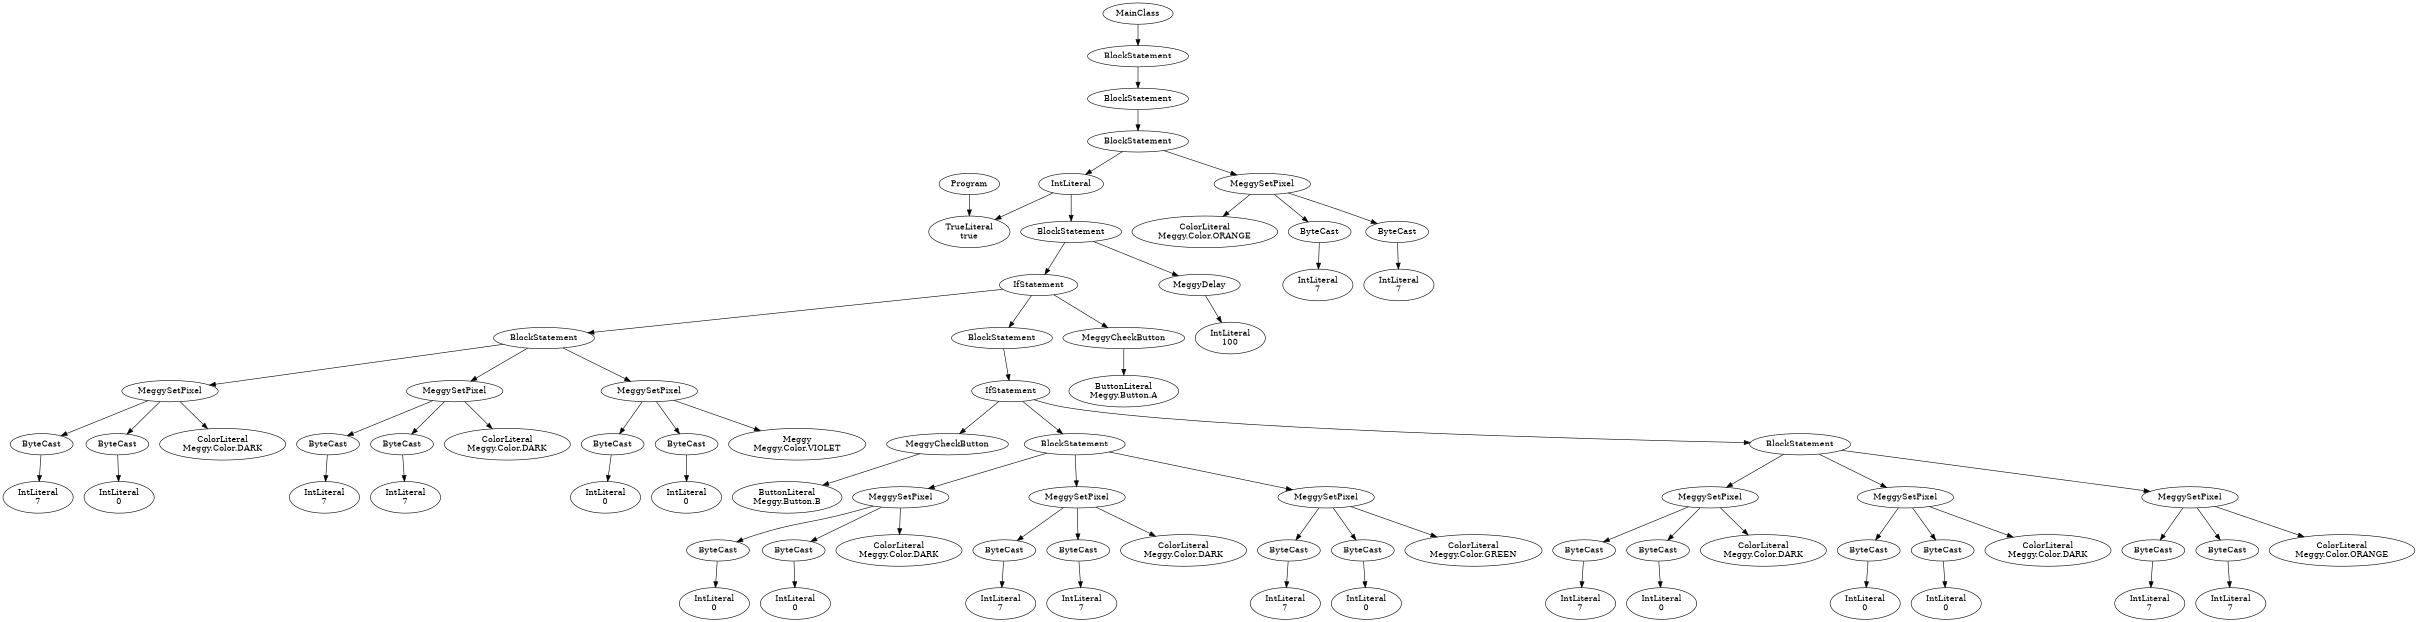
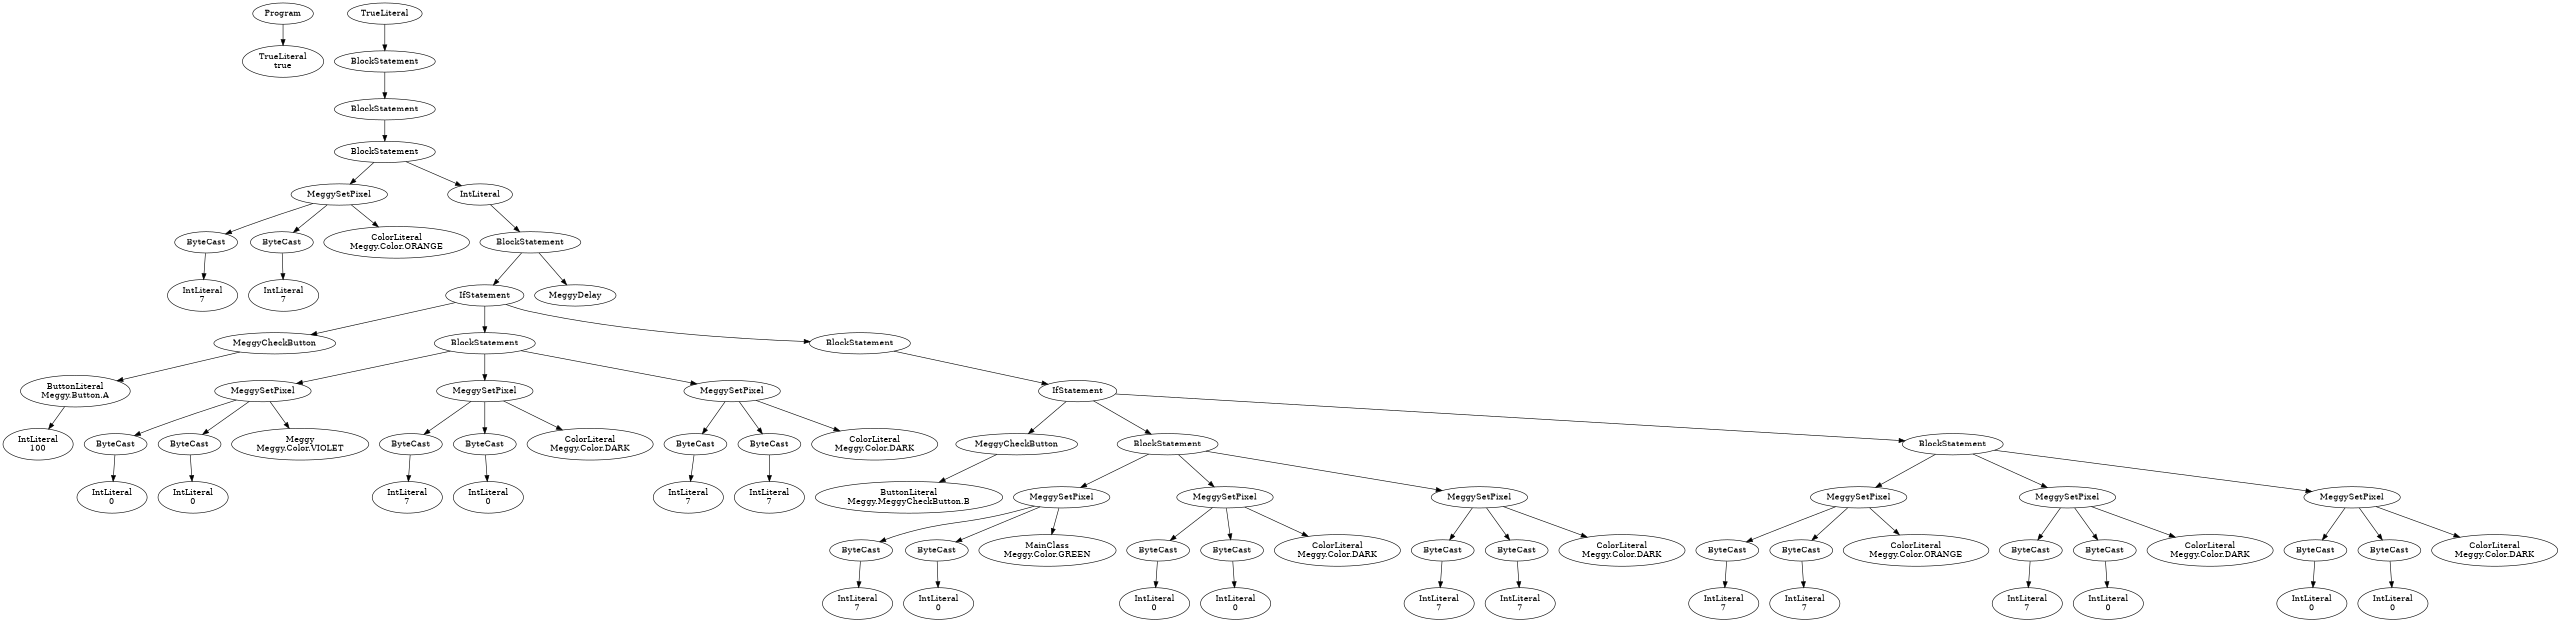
node "MainClass": label "MainClass" -> "TrueLiteral"
edge "IntLiteral" -> "TrueLiteral true": removed
edge "MeggyDelay" -> "IntLiteral 100": now "ButtonLiteral Meggy.Button.A" -> "IntLiteral 100"
node "ButtonLiteral Meggy.Button.B": label "ButtonLiteral Meggy.Button.B" -> "ButtonLiteral Meggy.MeggyCheckButton.B"
node "ColorLiteral Meggy.Color.GREEN": label "ColorLiteral Meggy.Color.GREEN" -> "MainClass Meggy.Color.GREEN"
